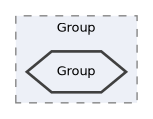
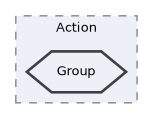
cluster "Group": label "Group" -> "Action"
